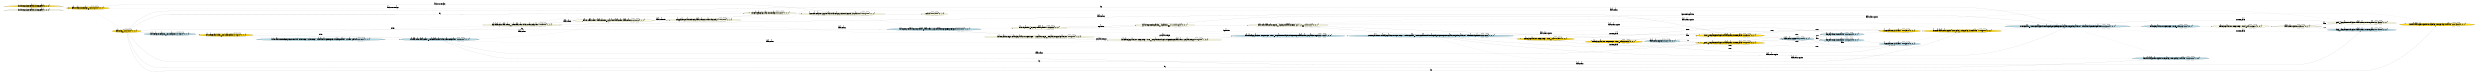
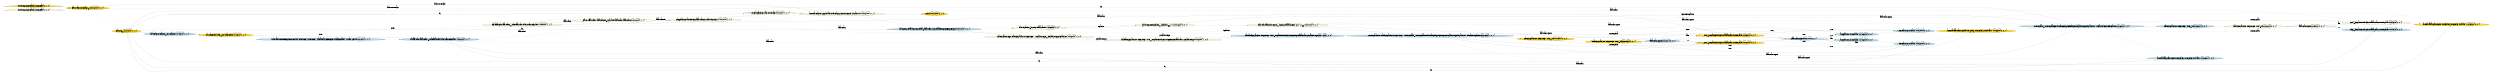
node "until(null)@@@14@@@['0', '1', '0']": fillcolor lightyellow -> gold
node "assertThat(store2,is(nullValue()))@@@29@@@['0', '0', '1']": fillcolor gold -> lightblue
node "kafkaStreams1IsActive@@@27@@@['0', '0', '1']": shape ellipse -> diamond
